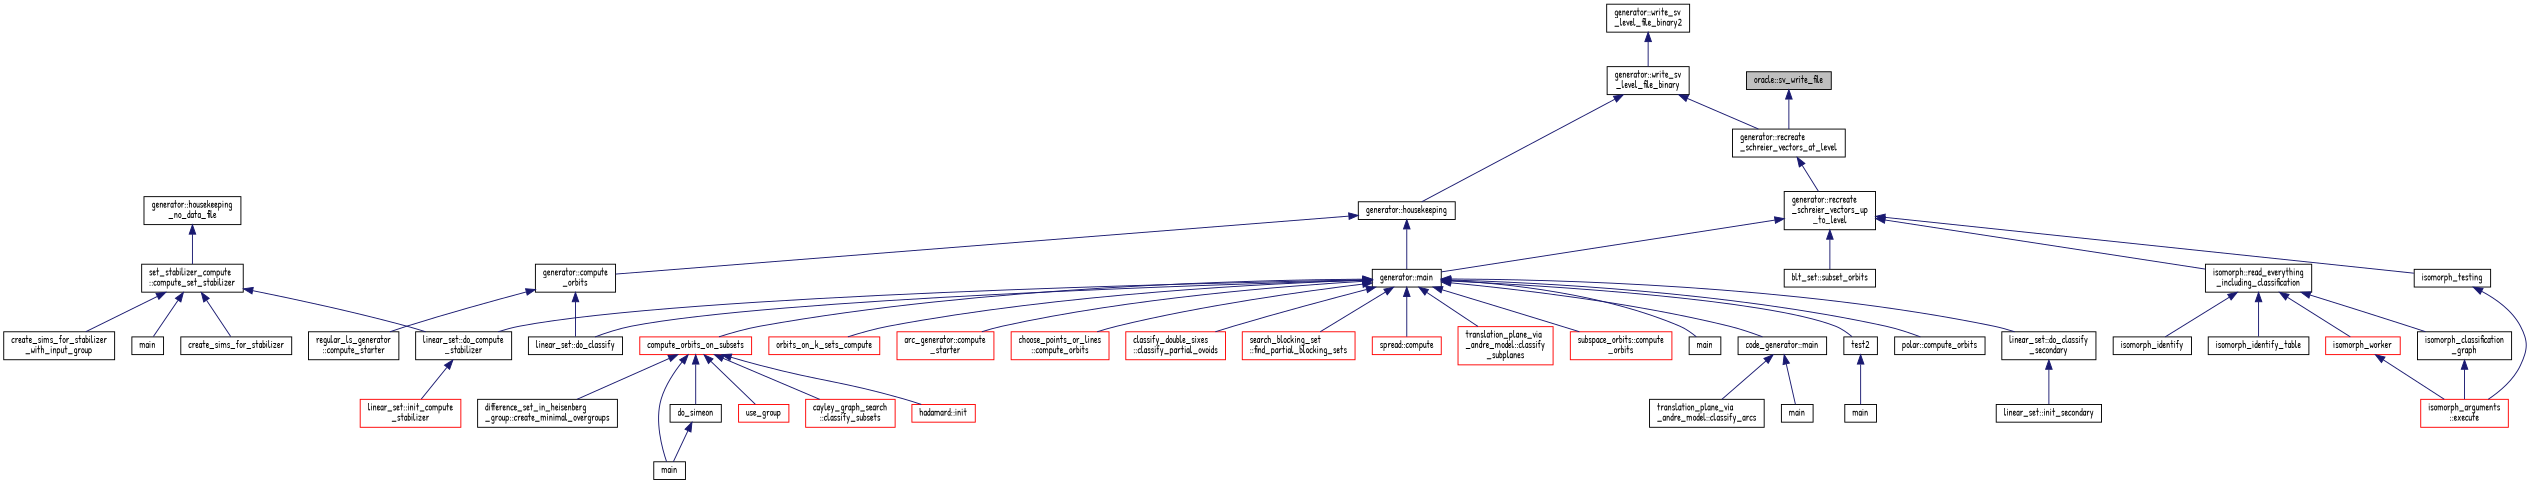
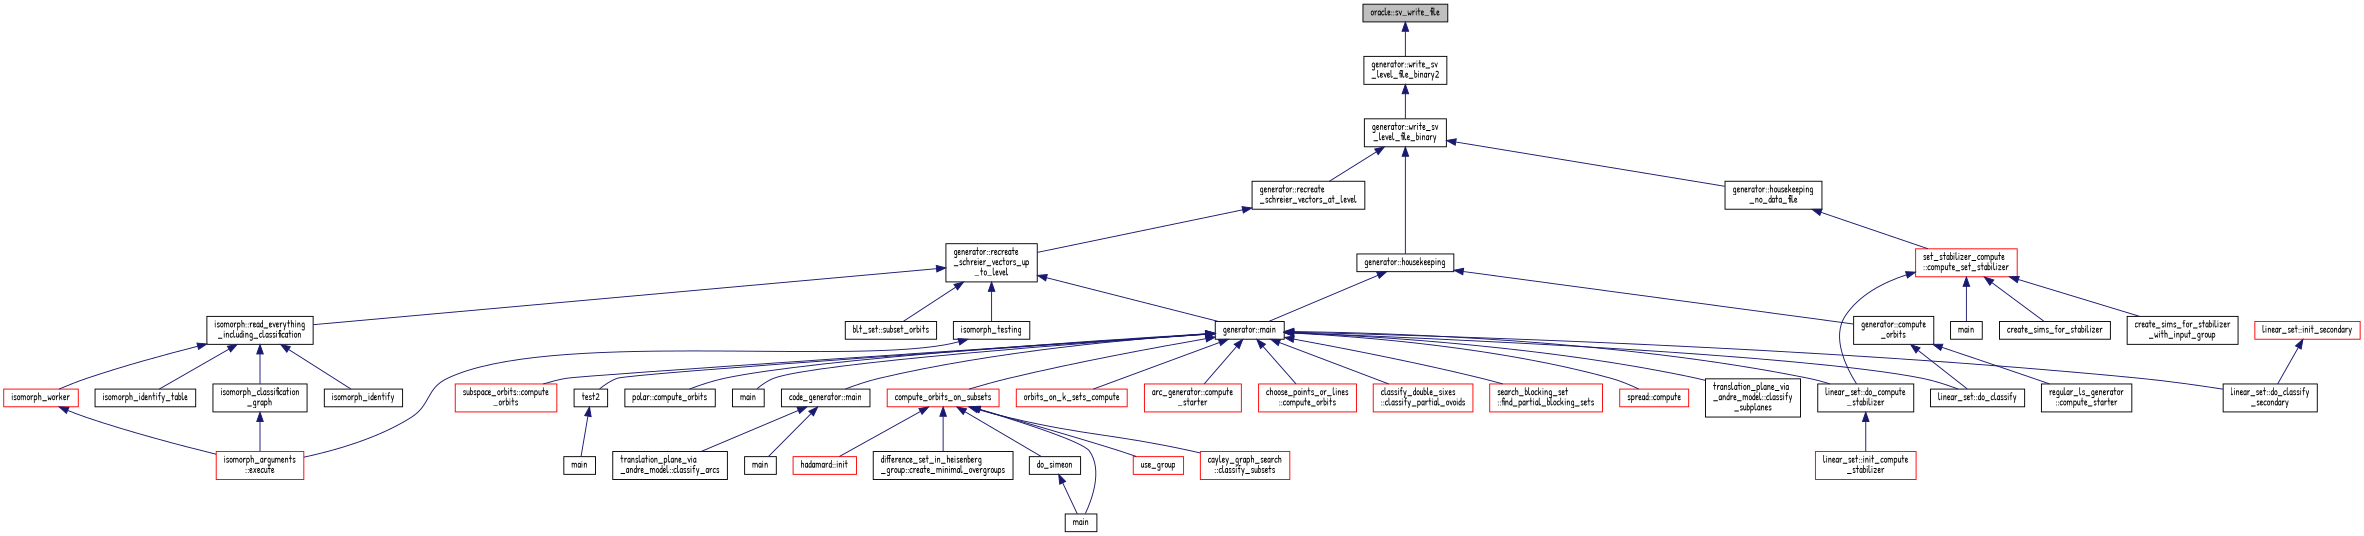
edge "generator::recreate _schreier_vectors_at_level" -> "oracle::sv_write_file": now "generator::write_sv _level_file_binary2" -> "oracle::sv_write_file"
edge "generator::housekeeping _no_data_file" -> "generator::write_sv _level_file_binary": added
node "set_stabilizer_compute ::compute_set_stabilizer": color black -> red
node "translation_plane_via _andre_model::classify _subplanes": color red -> black
edge "linear_set::init_secondary" -> "linear_set::do_classify _secondary": reversed
node "linear_set::init_secondary": color black -> red
